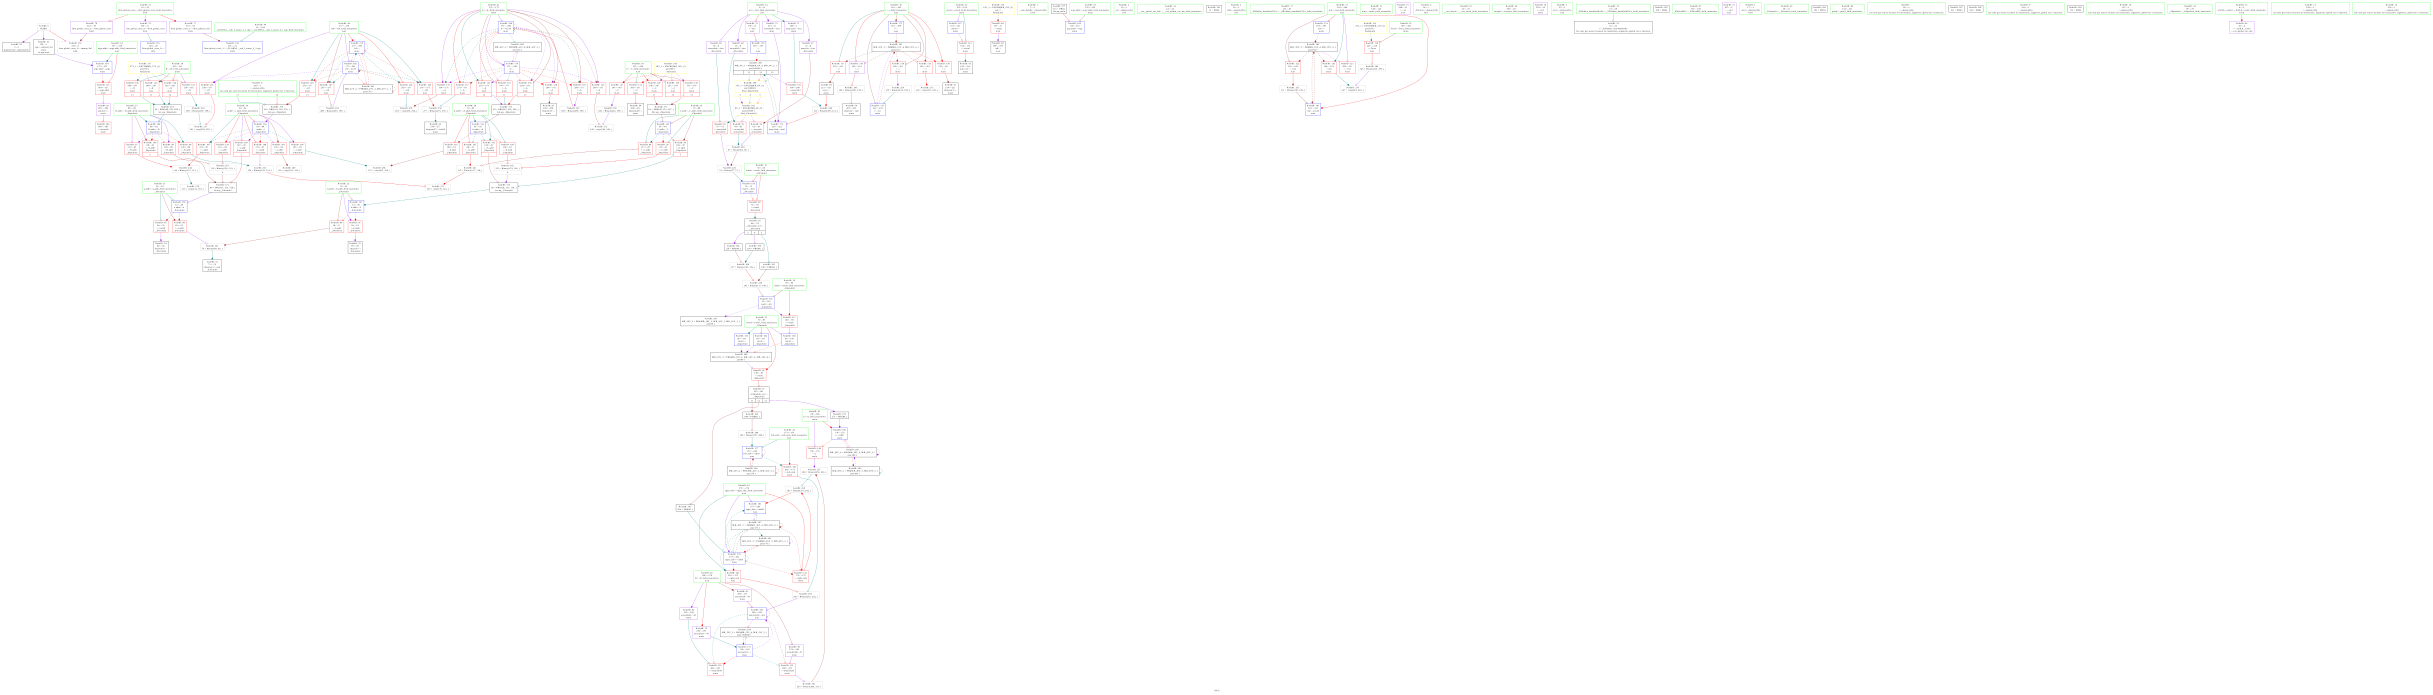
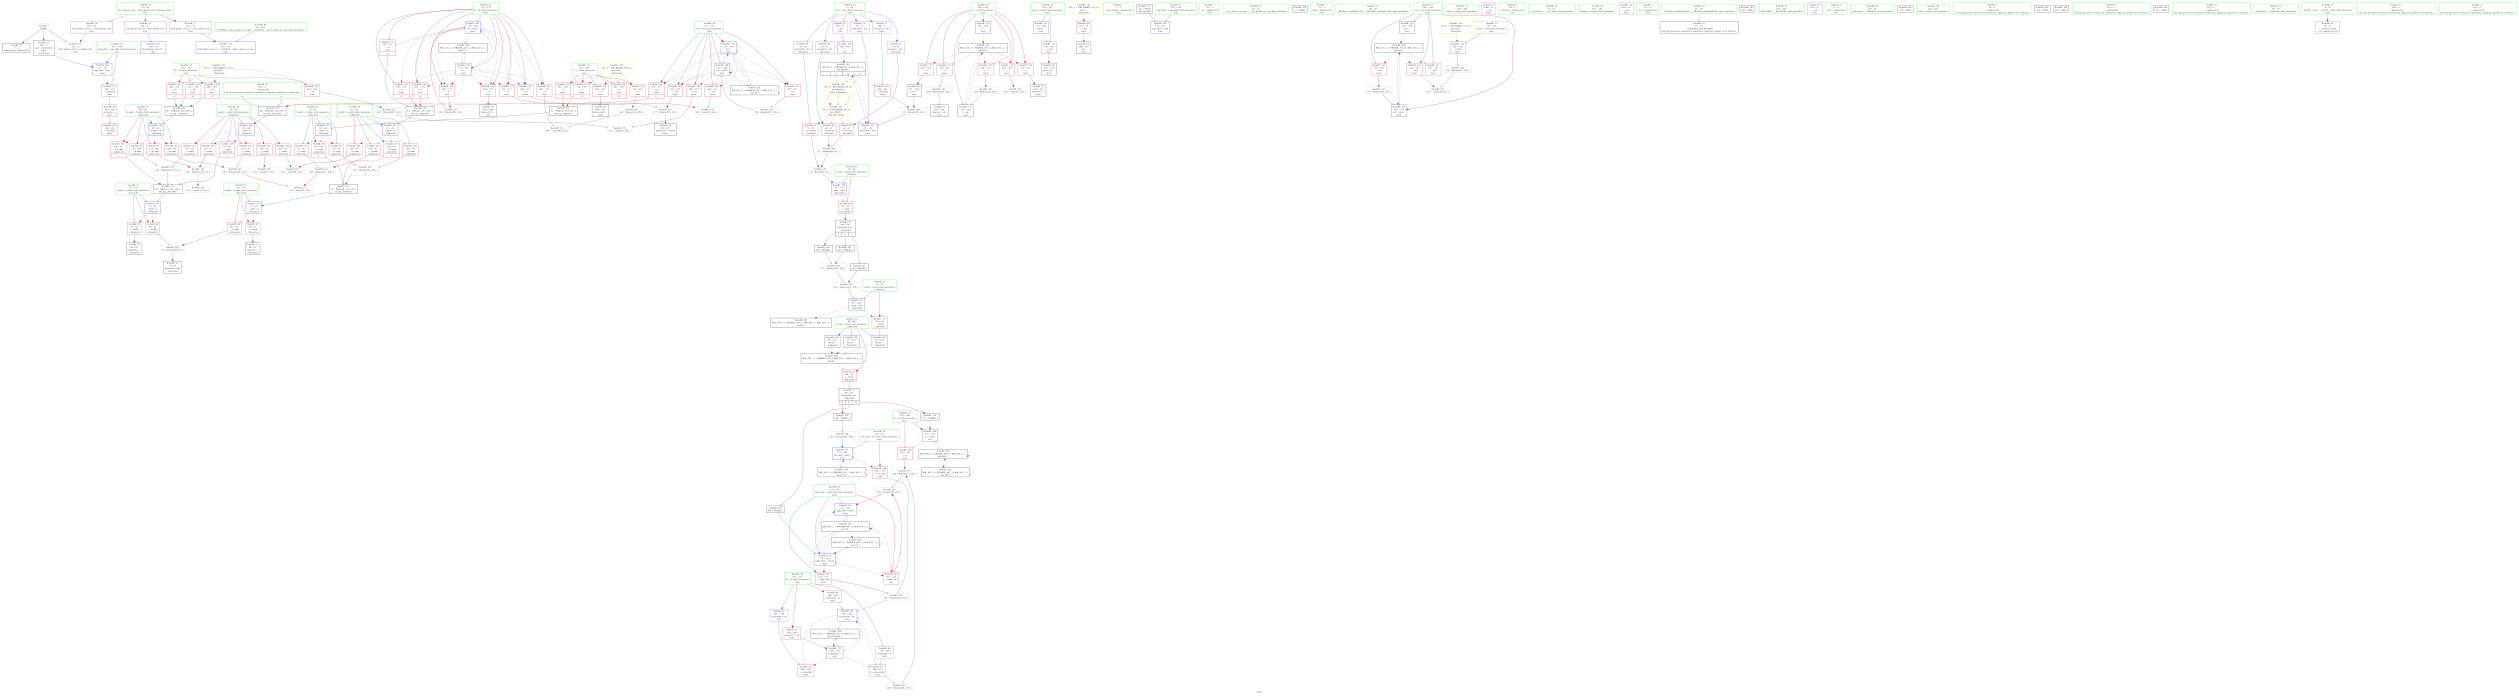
edge "NodeID: 112" -> "NodeID: 65": color teal -> brown
edge "NodeID: 176" -> "NodeID: 133": now "NodeID: 176" -> "NodeID: 375"
